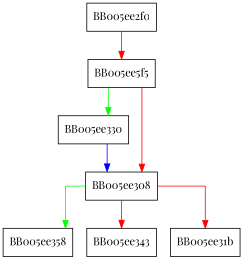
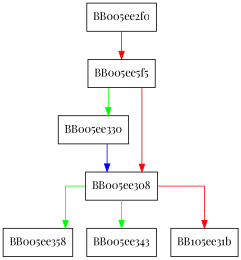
edge "BB005ee308" -> "BB005ee343": color red -> green
node "BB005ee31b": label "BB005ee31b" -> "BB105ee31b"
